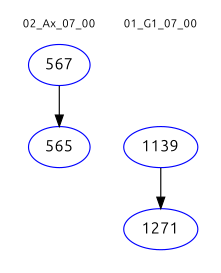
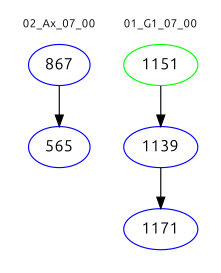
node "567": label "567" -> "867"
node "1151": added
node "1271": label "1271" -> "1171"
